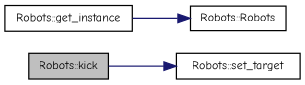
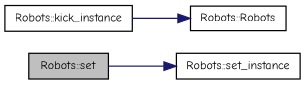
node "Robots::get_instance": label "Robots::get_instance" -> "Robots::kick_instance"
node "Robots::kick": label "Robots::kick" -> "Robots::set"
node "Robots::set_target": label "Robots::set_target" -> "Robots::set_instance"
